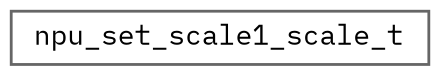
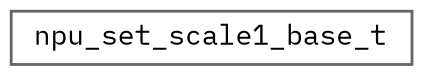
node "npu_set_scale1_scale_t": label "npu_set_scale1_scale_t" -> "npu_set_scale1_base_t"
